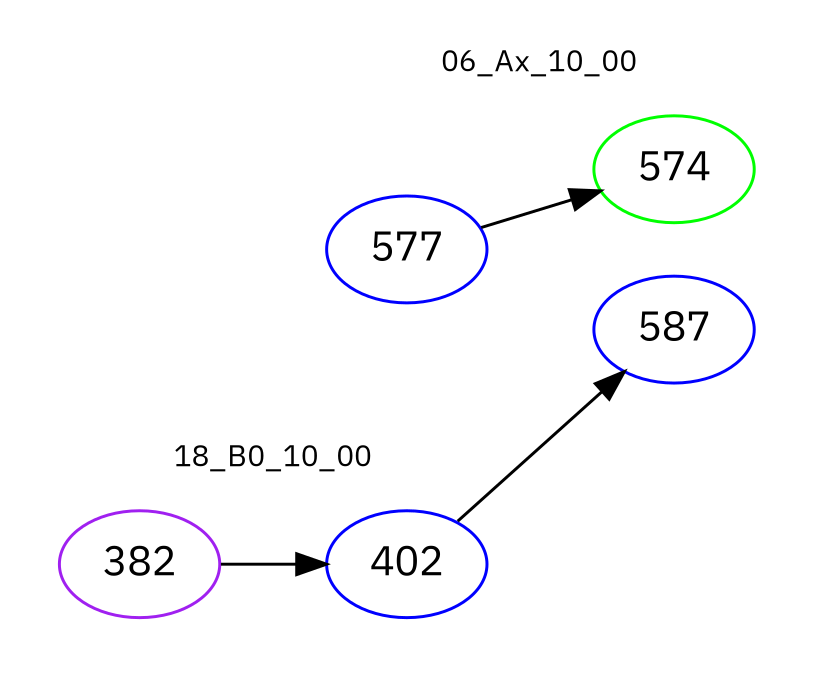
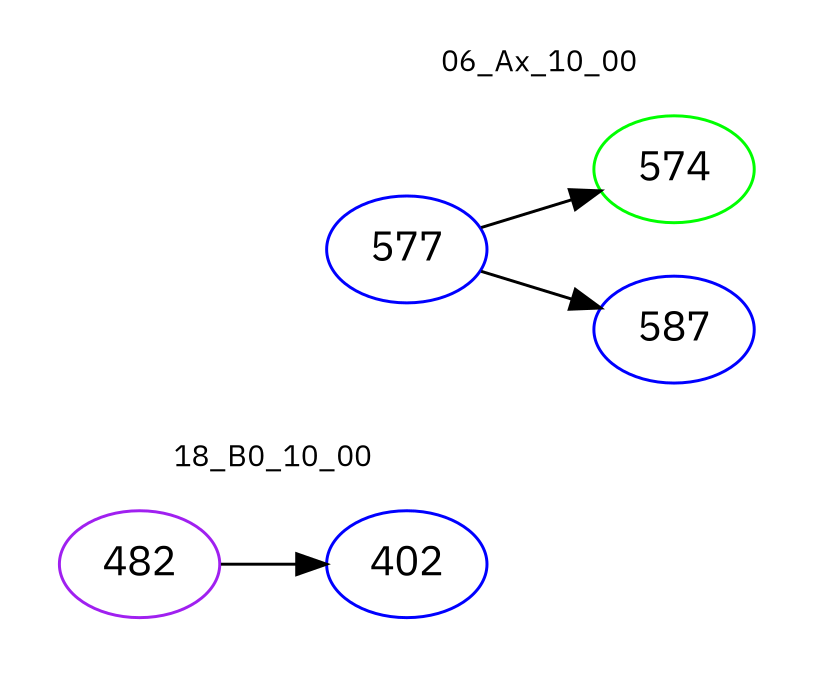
edge "402" -> "587": now "577" -> "587"
node "382": label "382" -> "482"
